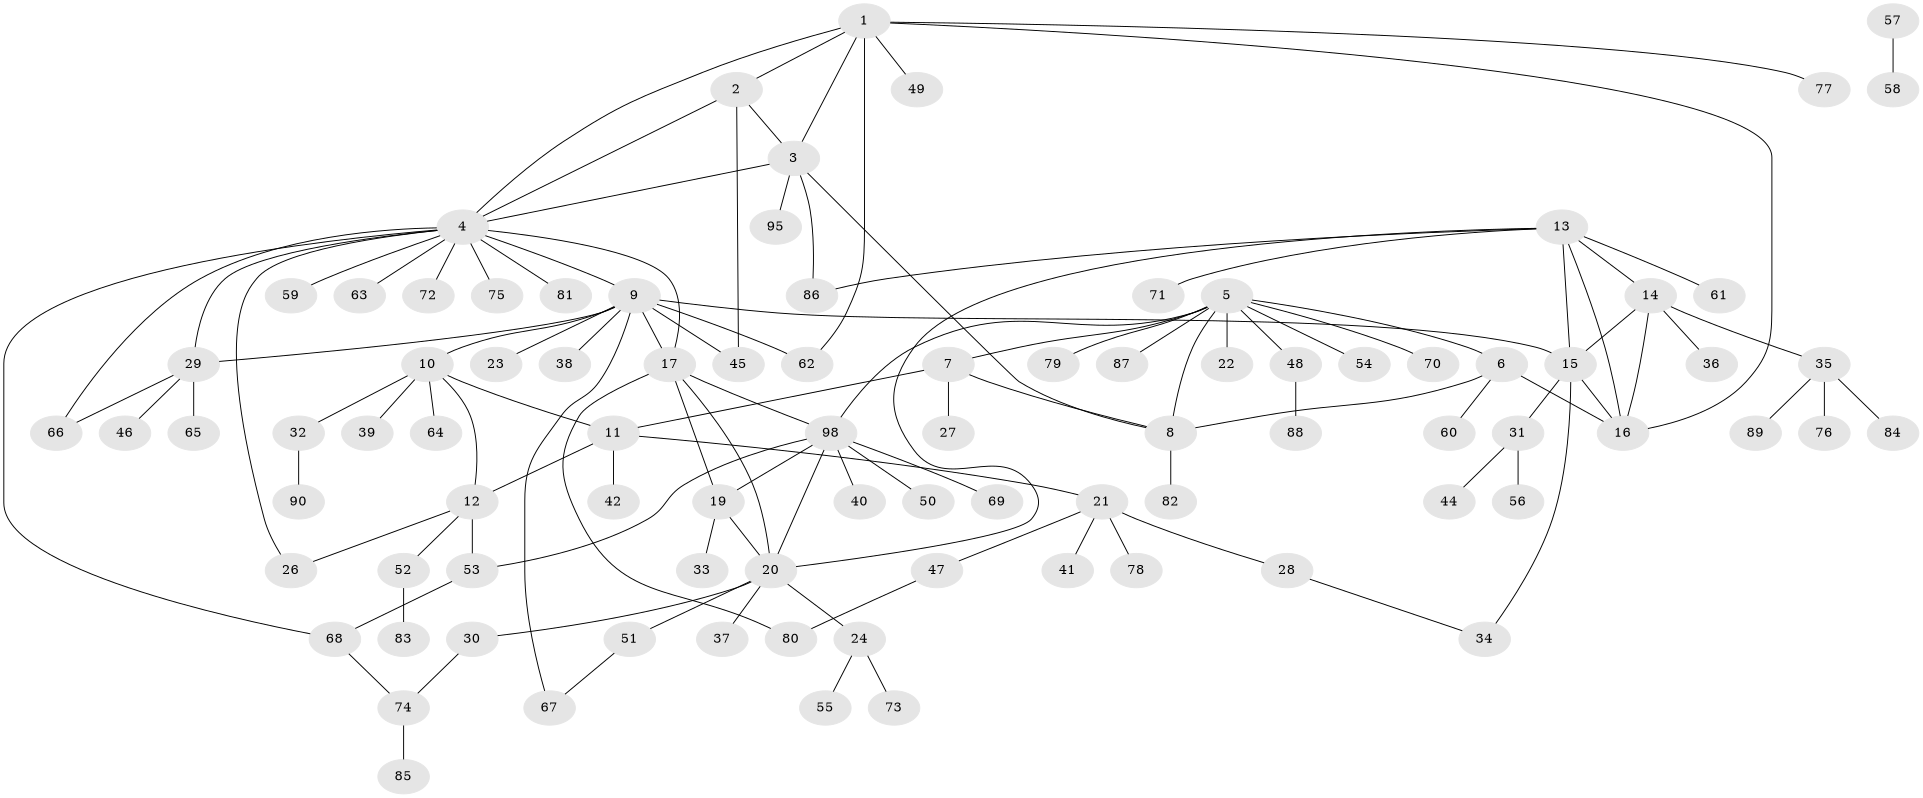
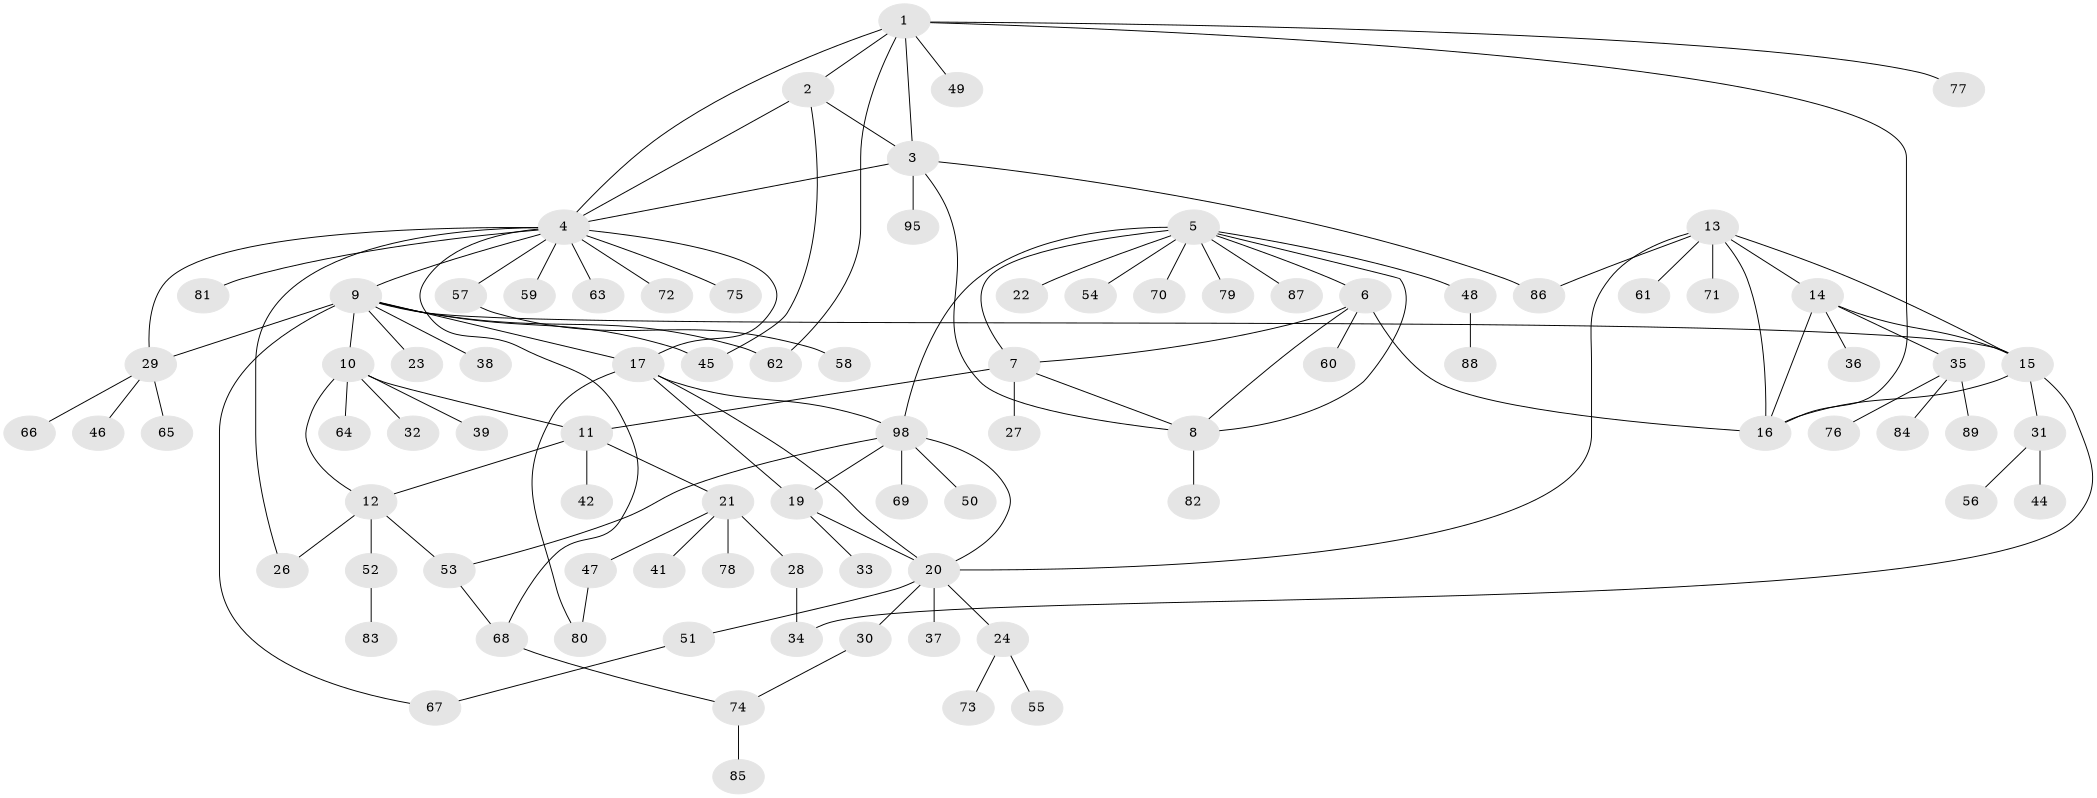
edge "4" -- "66": now "4" -- "57"
edge "6" -- "7": added
node "90": removed
node "40": removed
